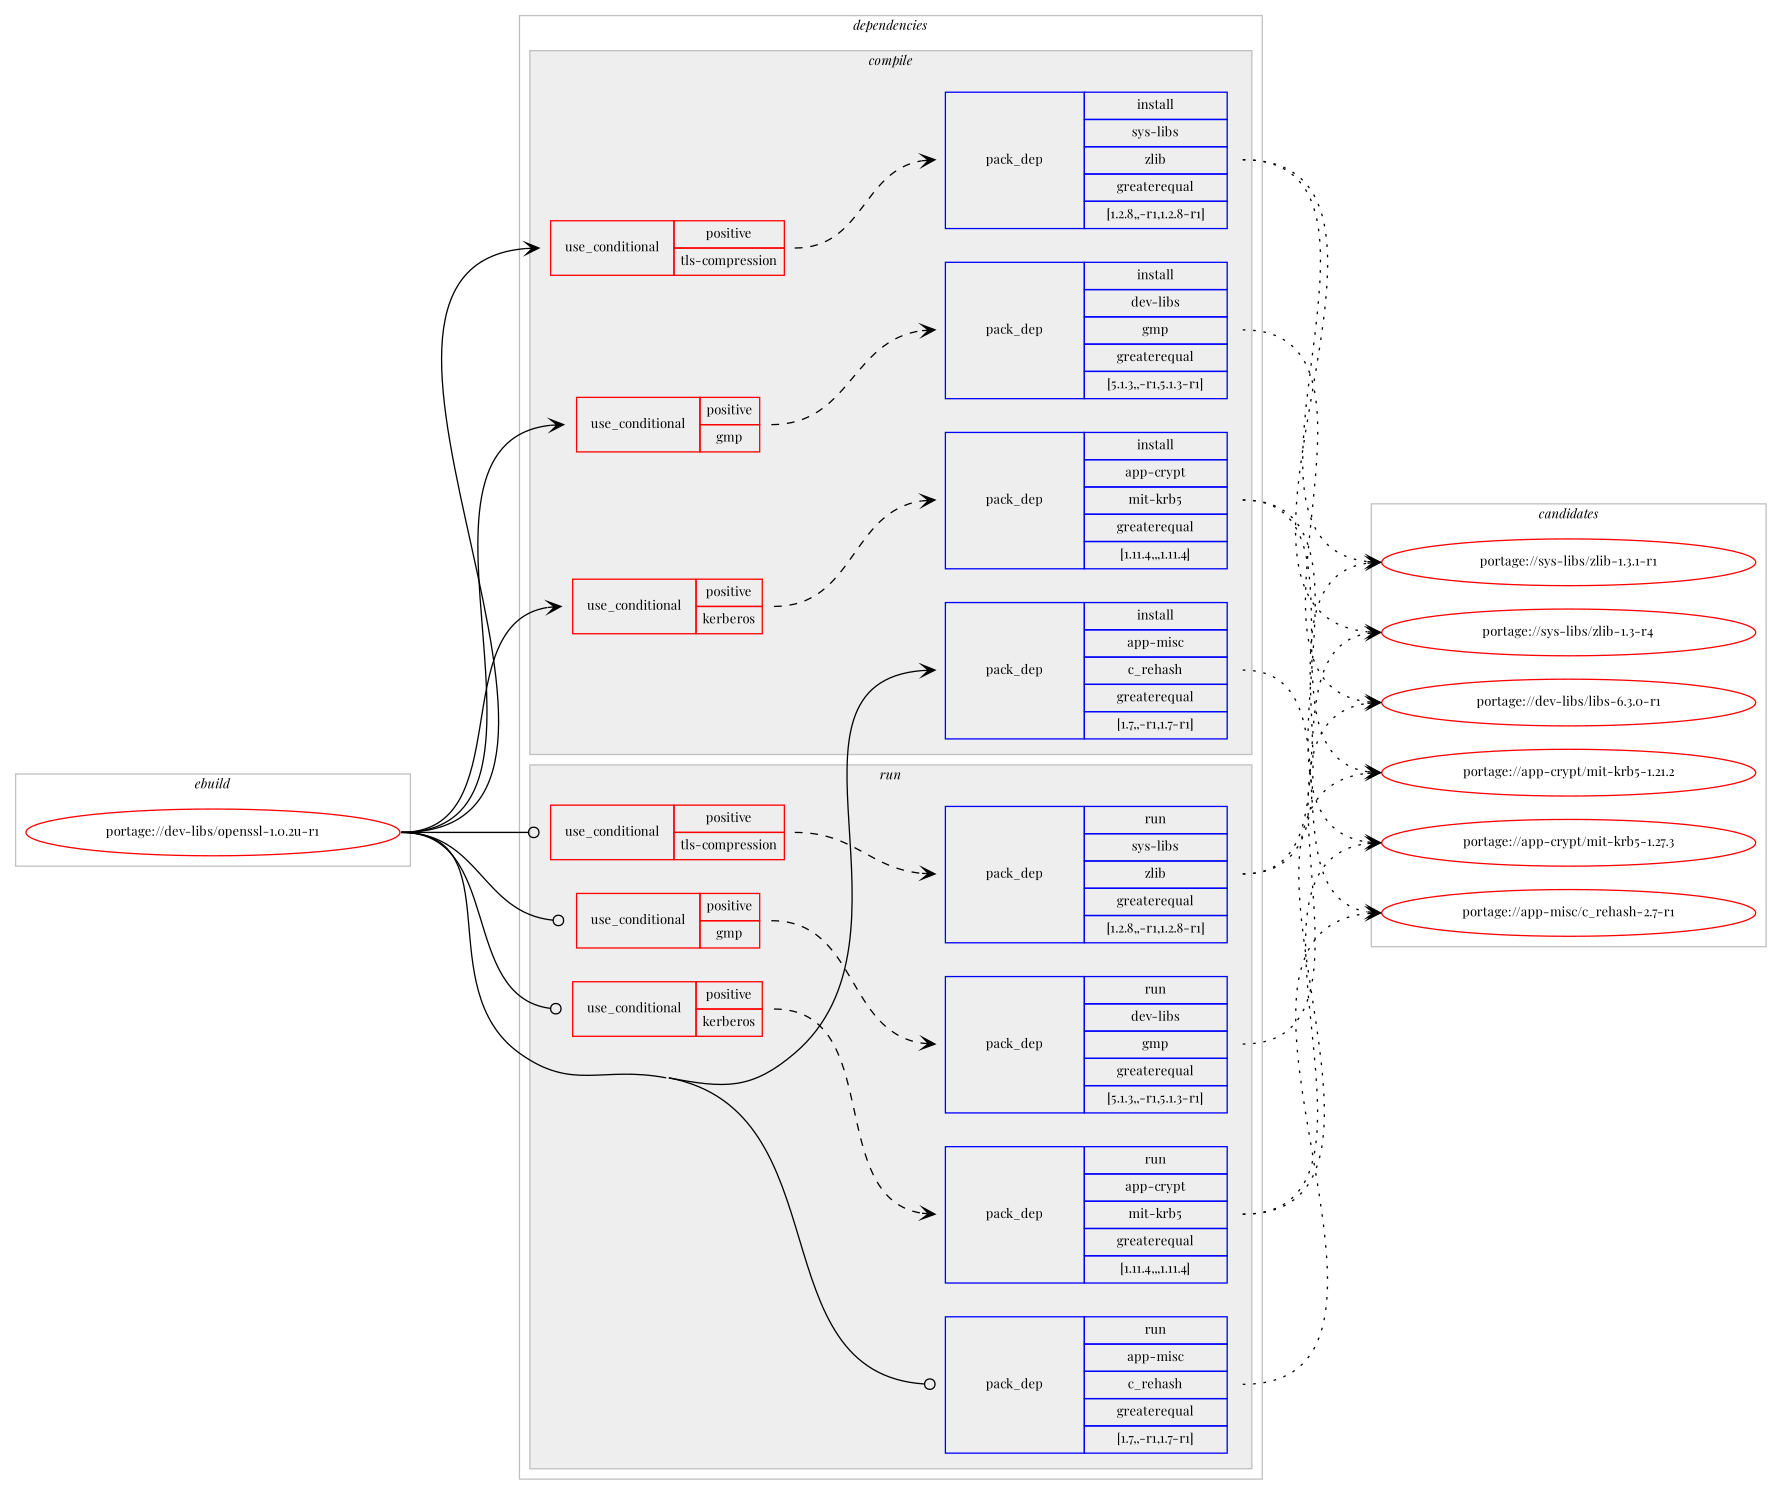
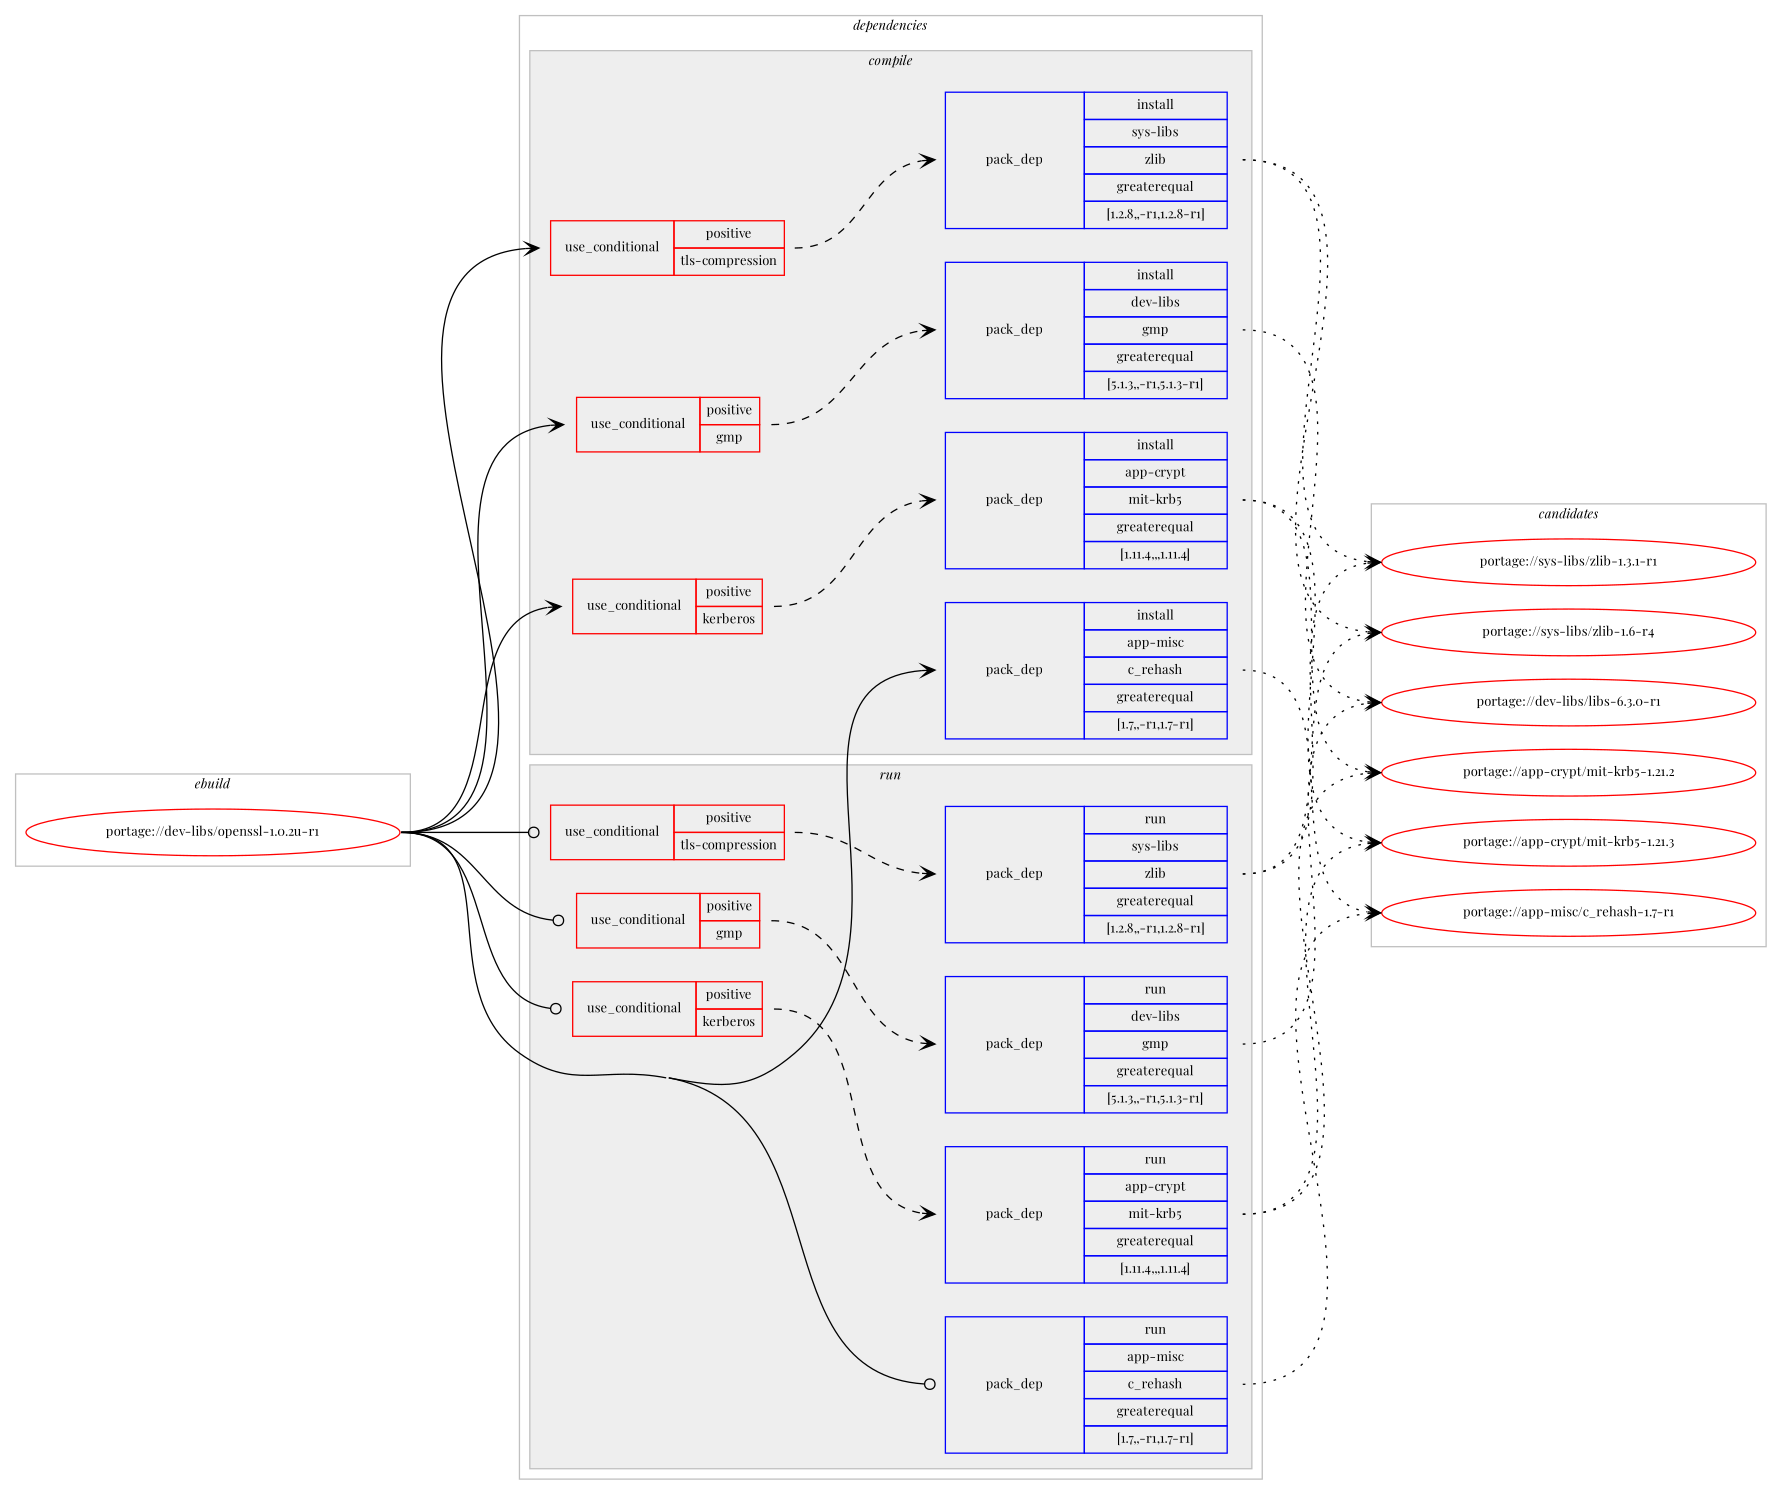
node "portage://sys-libs/zlib-1.3-r4": label "portage://sys-libs/zlib-1.3-r4" -> "portage://sys-libs/zlib-1.6-r4"
node "portage://app-crypt/mit-krb5-1.27.3": label "portage://app-crypt/mit-krb5-1.27.3" -> "portage://app-crypt/mit-krb5-1.21.3"
node "portage://app-misc/c_rehash-2.7-r1": label "portage://app-misc/c_rehash-2.7-r1" -> "portage://app-misc/c_rehash-1.7-r1"
